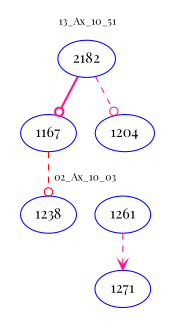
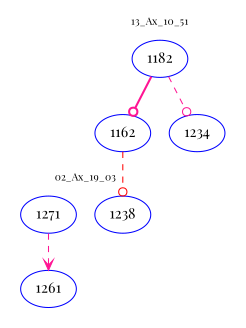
node "2182": label "2182" -> "1182"
node "1167": label "1167" -> "1162"
node "1204": label "1204" -> "1234"
cluster "02_Ax_10_03": label "02_Ax_10_03" -> "02_Ax_19_03"
edge "1261" -> "1271": reversed
